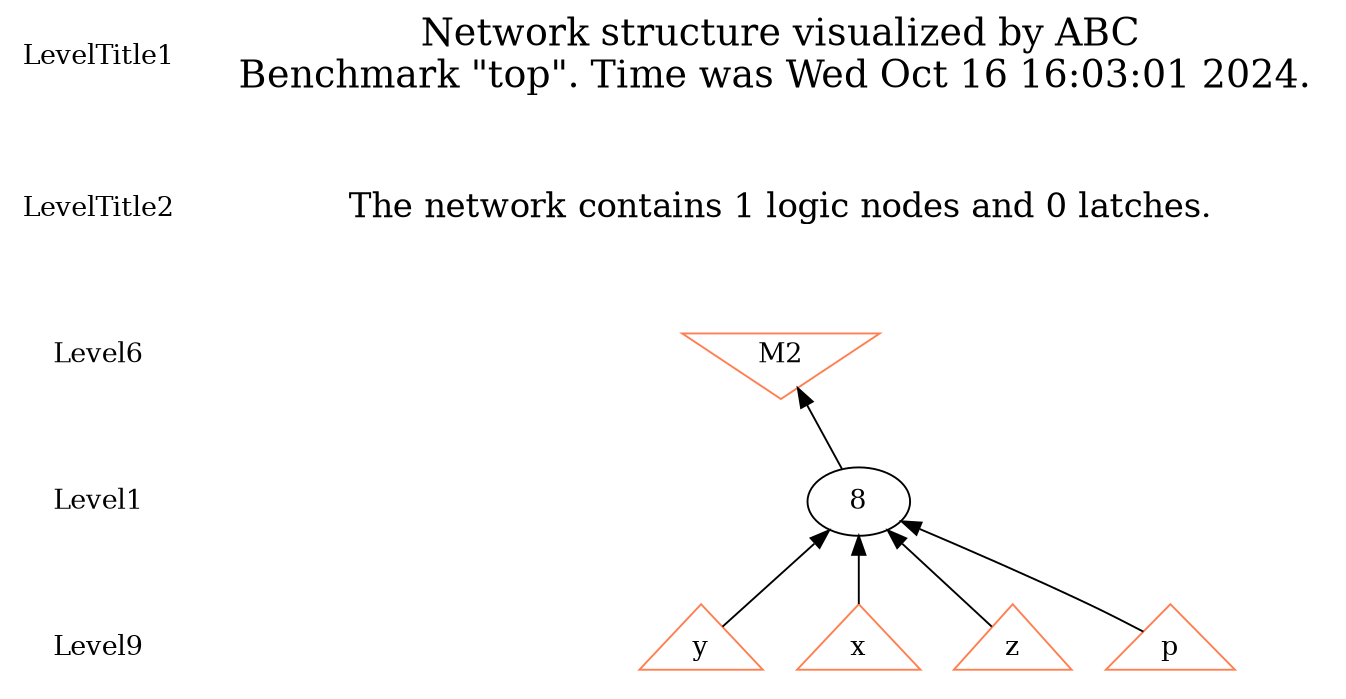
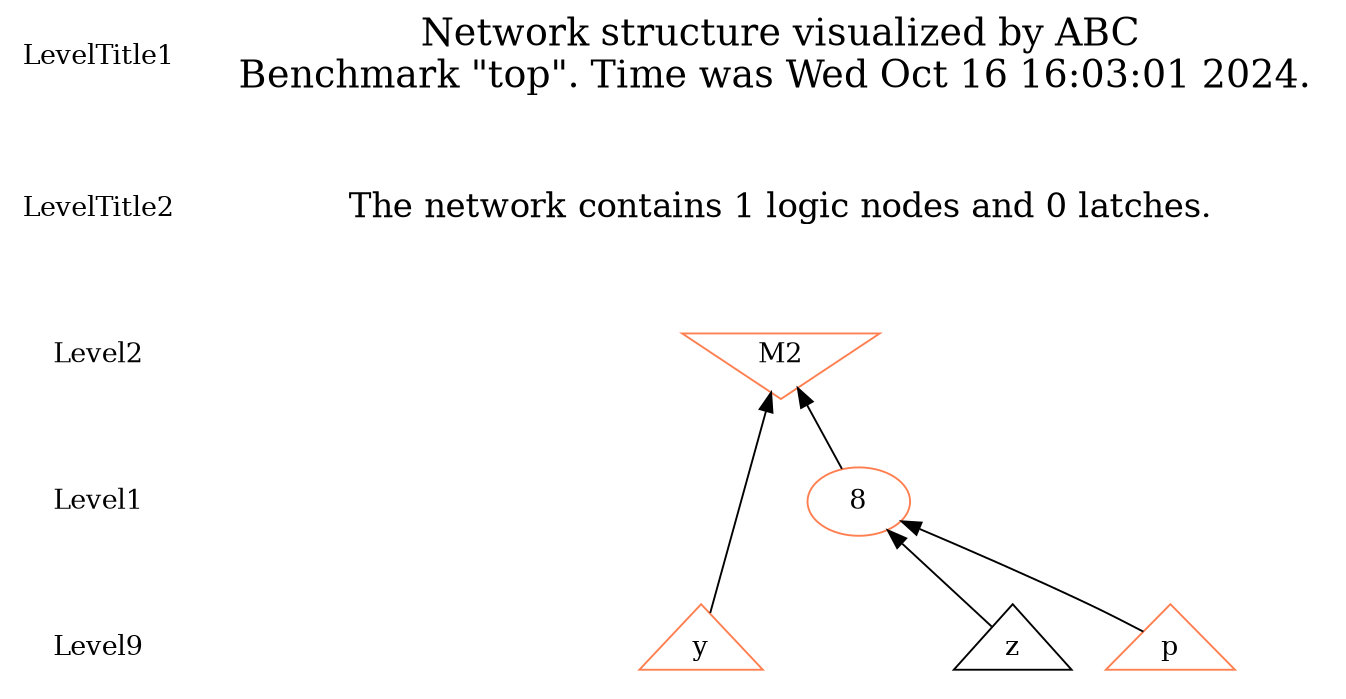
node "Level6": label "Level6" -> "Level2"
node "8": color black -> coral
edge "y" -> "8": now "y" -> "M2"
node "x": removed
node "z": color coral -> black
